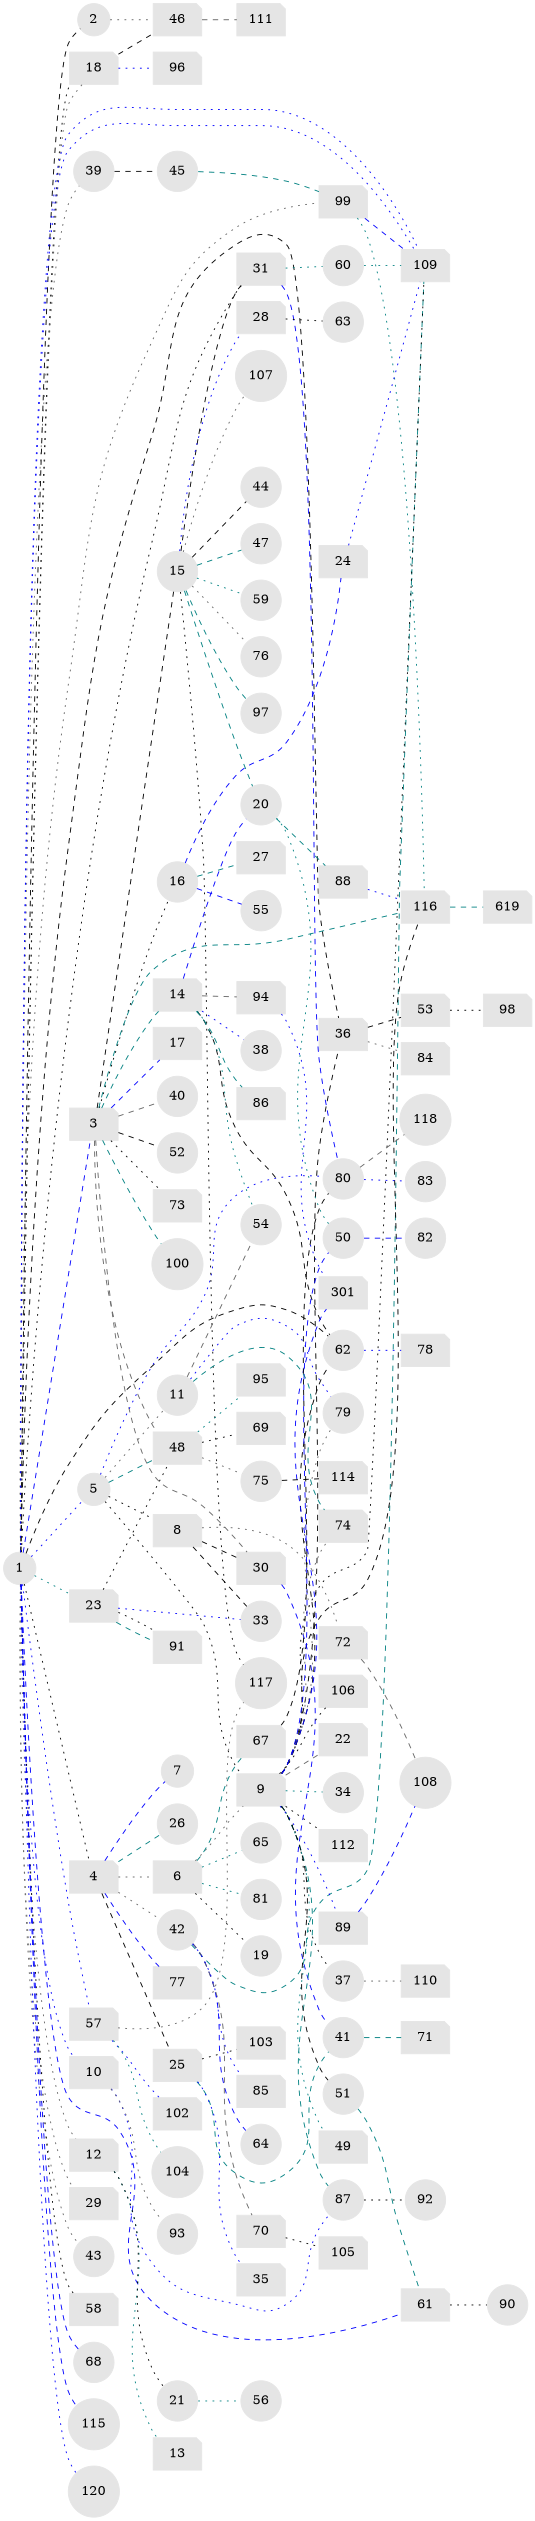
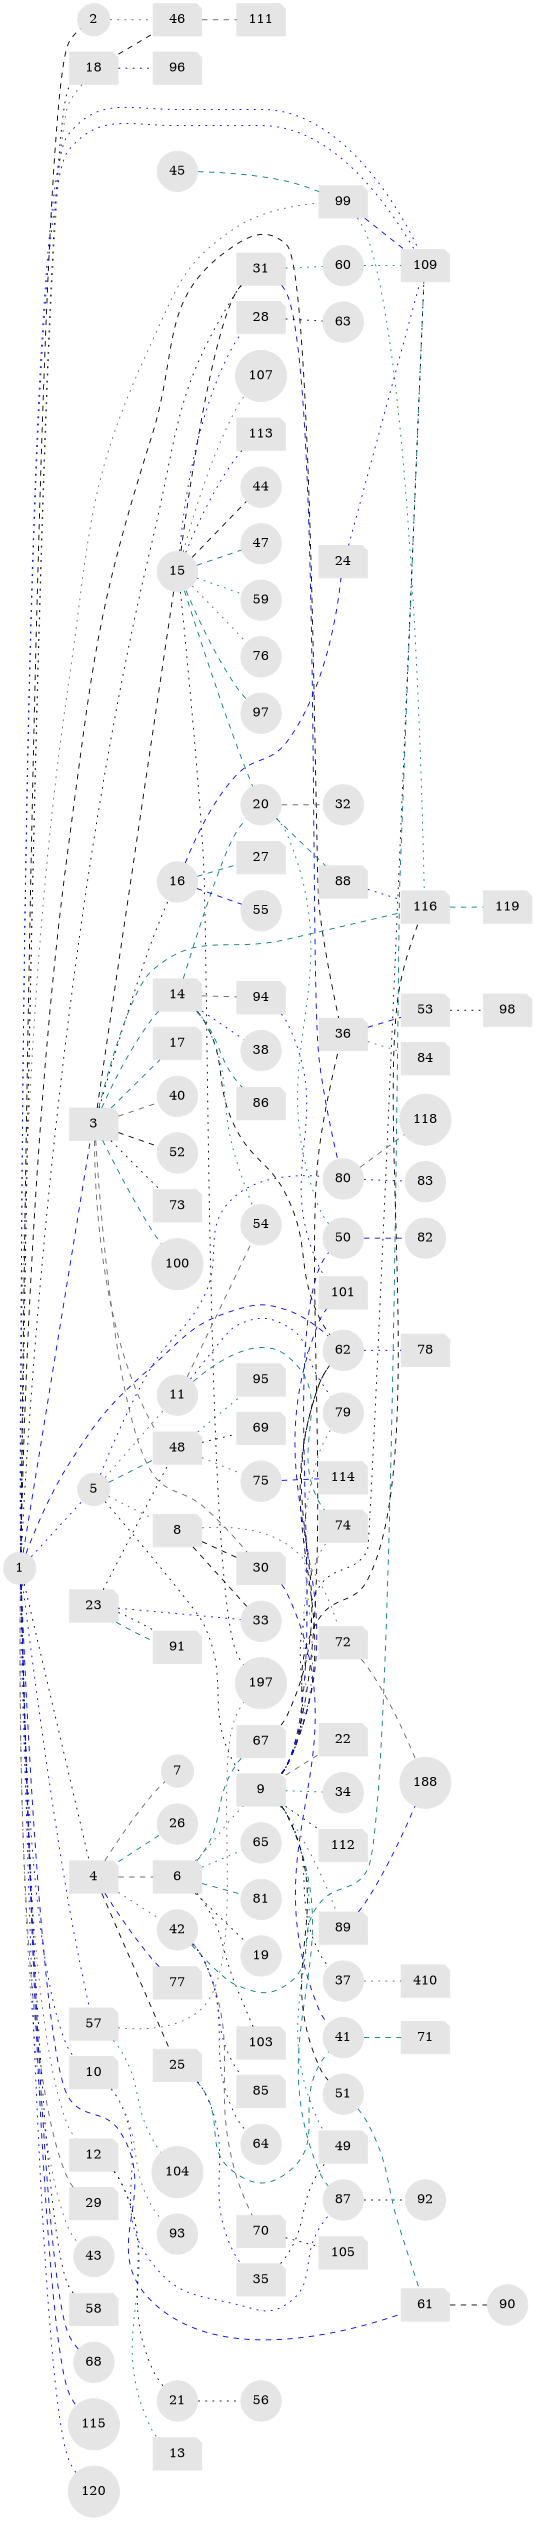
node "39": removed
node "113": added
node "32": added
edge "20" -- "14": color blue -> teal
node "619": label "619" -> "119"
edge "53" -- "36": color black -> blue
edge "17" -- "3": color blue -> teal
node "301": label "301" -> "101"
edge "62" -- "1": color black -> blue
edge "80" -- "67": now "62" -- "67"
edge "114" -- "75": color black -> blue
edge "5" -- "8": color black -> gray40
edge "1" -- "23": removed
node "117": label "117" -> "197"
node "106": removed
node "108": label "108" -> "188"
edge "7" -- "4": color blue -> gray40
edge "9" -- "89": color blue -> gray40
edge "4" -- "6": style dotted -> dashed
edge "1" -- "29": style dotted -> dashed
edge "6" -- "81": style dotted -> dashed
node "110": label "110" -> "410"
edge "42" -- "64": style dashed -> dotted
edge "103" -- "25": now "103" -- "6"
node "102": removed
edge "49" -- "35": added
edge "61" -- "90": style dotted -> dashed
edge "21" -- "56": color teal -> black
